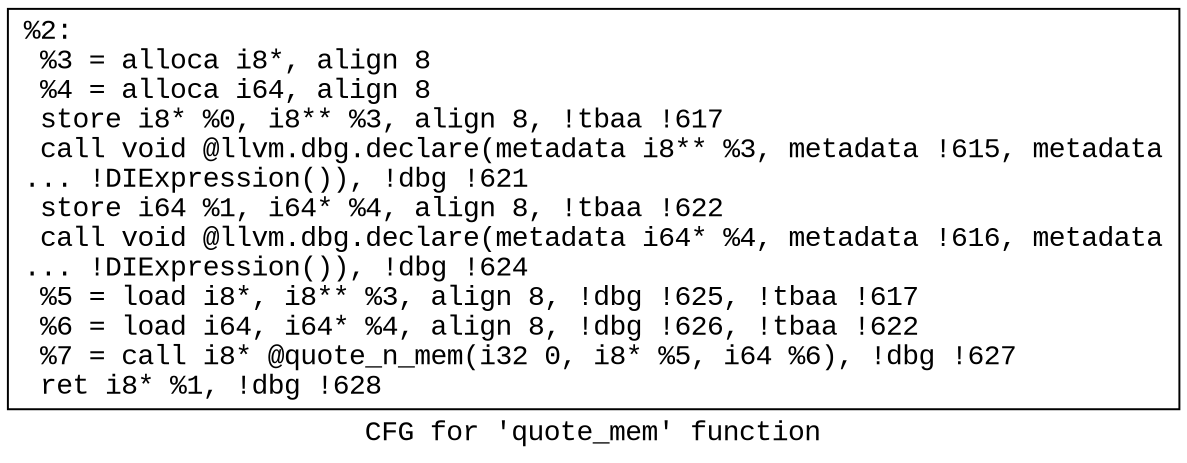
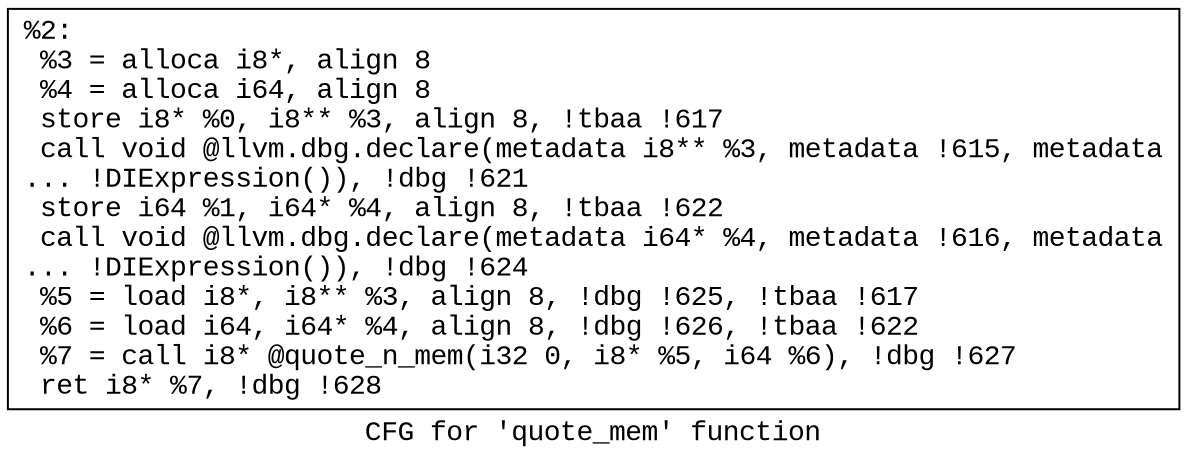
node "%2:": text "ret i8* %1, !dbg !628" -> "ret i8* %7, !dbg !628"
